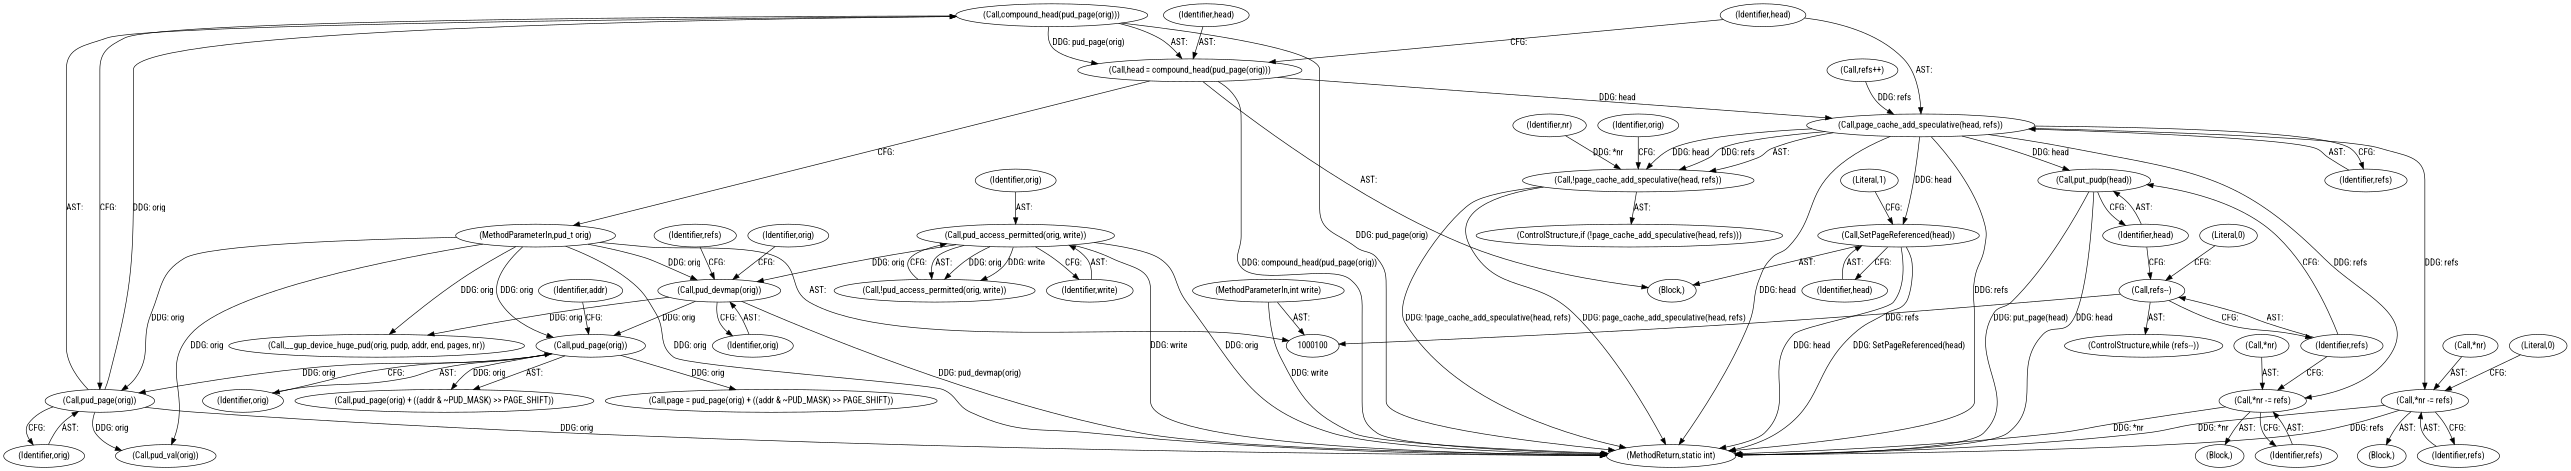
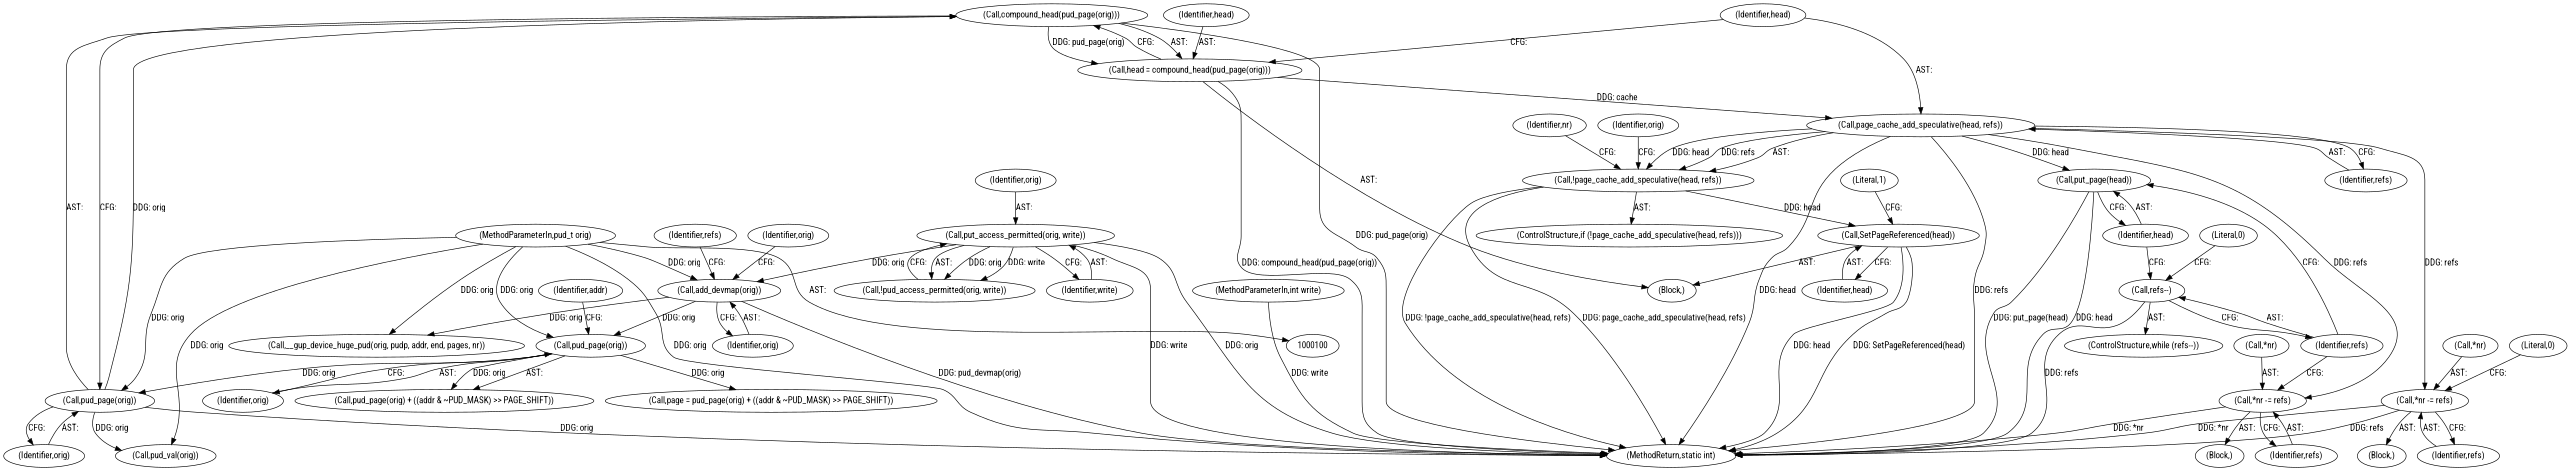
node "(Call,refs++)": removed
edge "(Call,head = compound_head(pud_page(orig)))" -> "(Call,page_cache_add_speculative(head, refs))": label "DDG: head" -> "DDG: cache"
edge "(Call,head = compound_head(pud_page(orig)))" -> "(MethodParameterIn,pud_t orig)": now "(Call,head = compound_head(pud_page(orig)))" -> "(Call,compound_head(pud_page(orig)))"
edge "(Identifier,nr)" -> "(Call,!page_cache_add_speculative(head, refs))": label "DDG: *nr" -> "CFG: "
edge "(Call,page_cache_add_speculative(head, refs))" -> "(Call,SetPageReferenced(head))": now "(Call,!page_cache_add_speculative(head, refs))" -> "(Call,SetPageReferenced(head))"
node "(Call,put_pudp(head))": label "(Call,put_pudp(head))" -> "(Call,put_page(head))"
node "(Call,pud_access_permitted(orig, write))": label "(Call,pud_access_permitted(orig, write))" -> "(Call,put_access_permitted(orig, write))"
node "(Call,pud_devmap(orig))": label "(Call,pud_devmap(orig))" -> "(Call,add_devmap(orig))"
edge "(MethodParameterIn,int write)" -> "1000100": removed, label "AST:"
edge "(Call,refs--)" -> "1000100": now "(Call,refs--)" -> "(MethodReturn,static int)"
